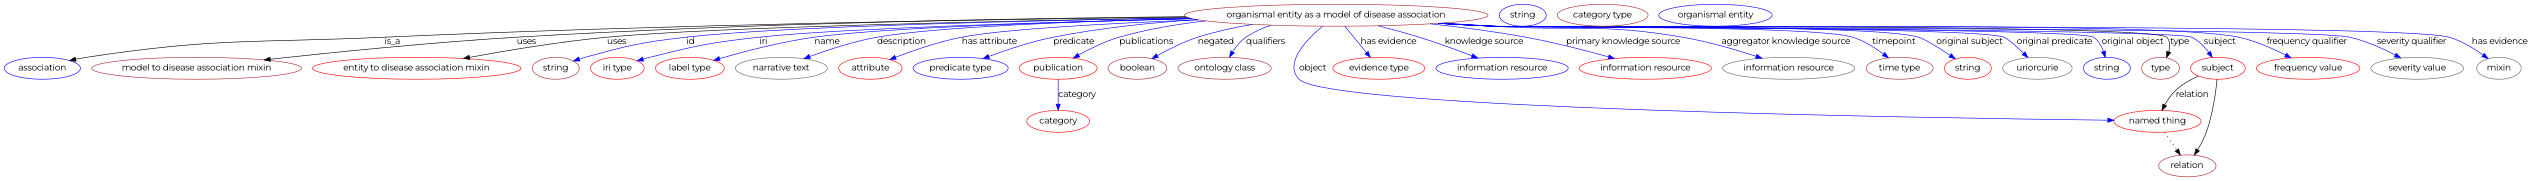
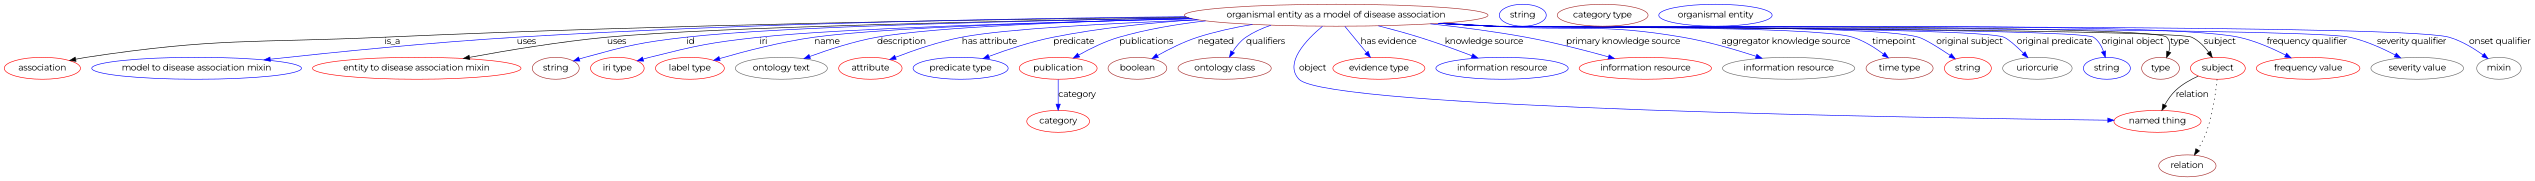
edge "organismal entity as a model of disease association" -> "subject": color blue -> black
edge "organismal entity as a model of disease association" -> "model to disease association mixin": color black -> blue
edge "organismal entity as a model of disease association" -> "mixin": label "has evidence" -> "onset qualifier"
node "association": color blue -> red
node "model to disease association mixin": color brown -> blue
node "narrative text": label "narrative text" -> "ontology text"
edge "subject" -> "relation": style solid -> dotted
edge "named thing" -> "relation": removed
